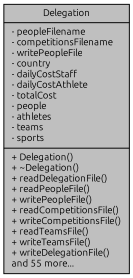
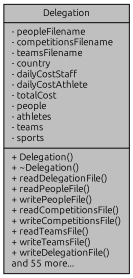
node "Delegation": text "- writePeopleFile" -> "- teamsFilename"
